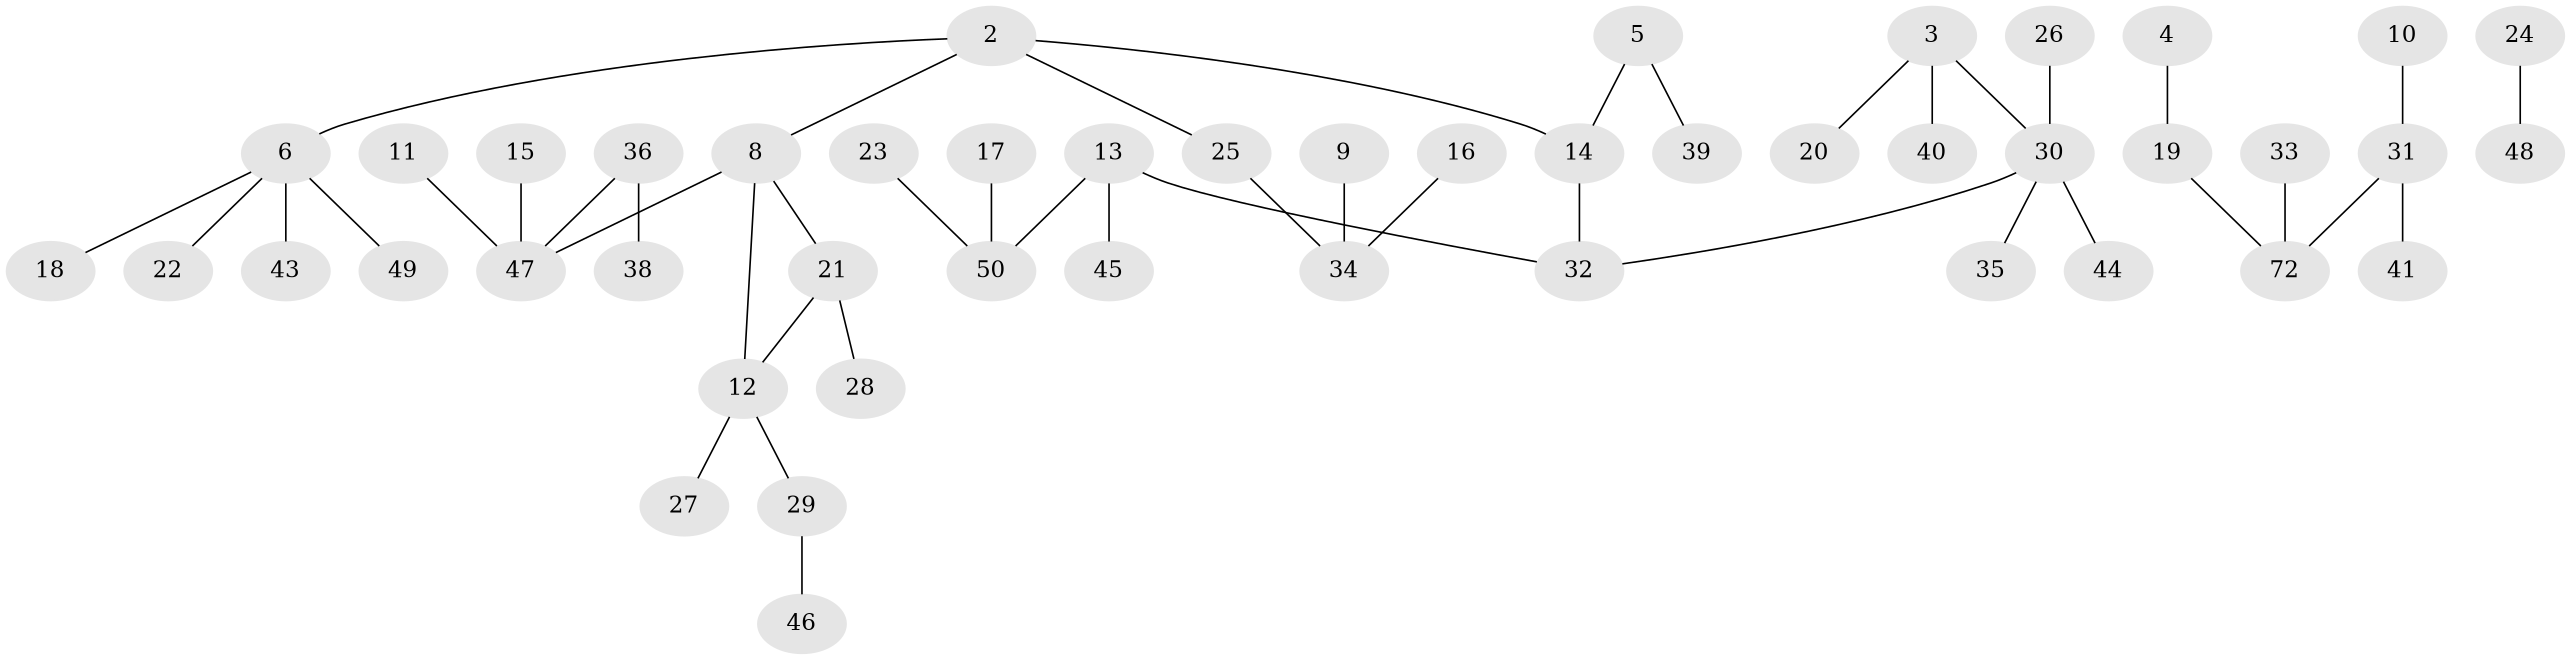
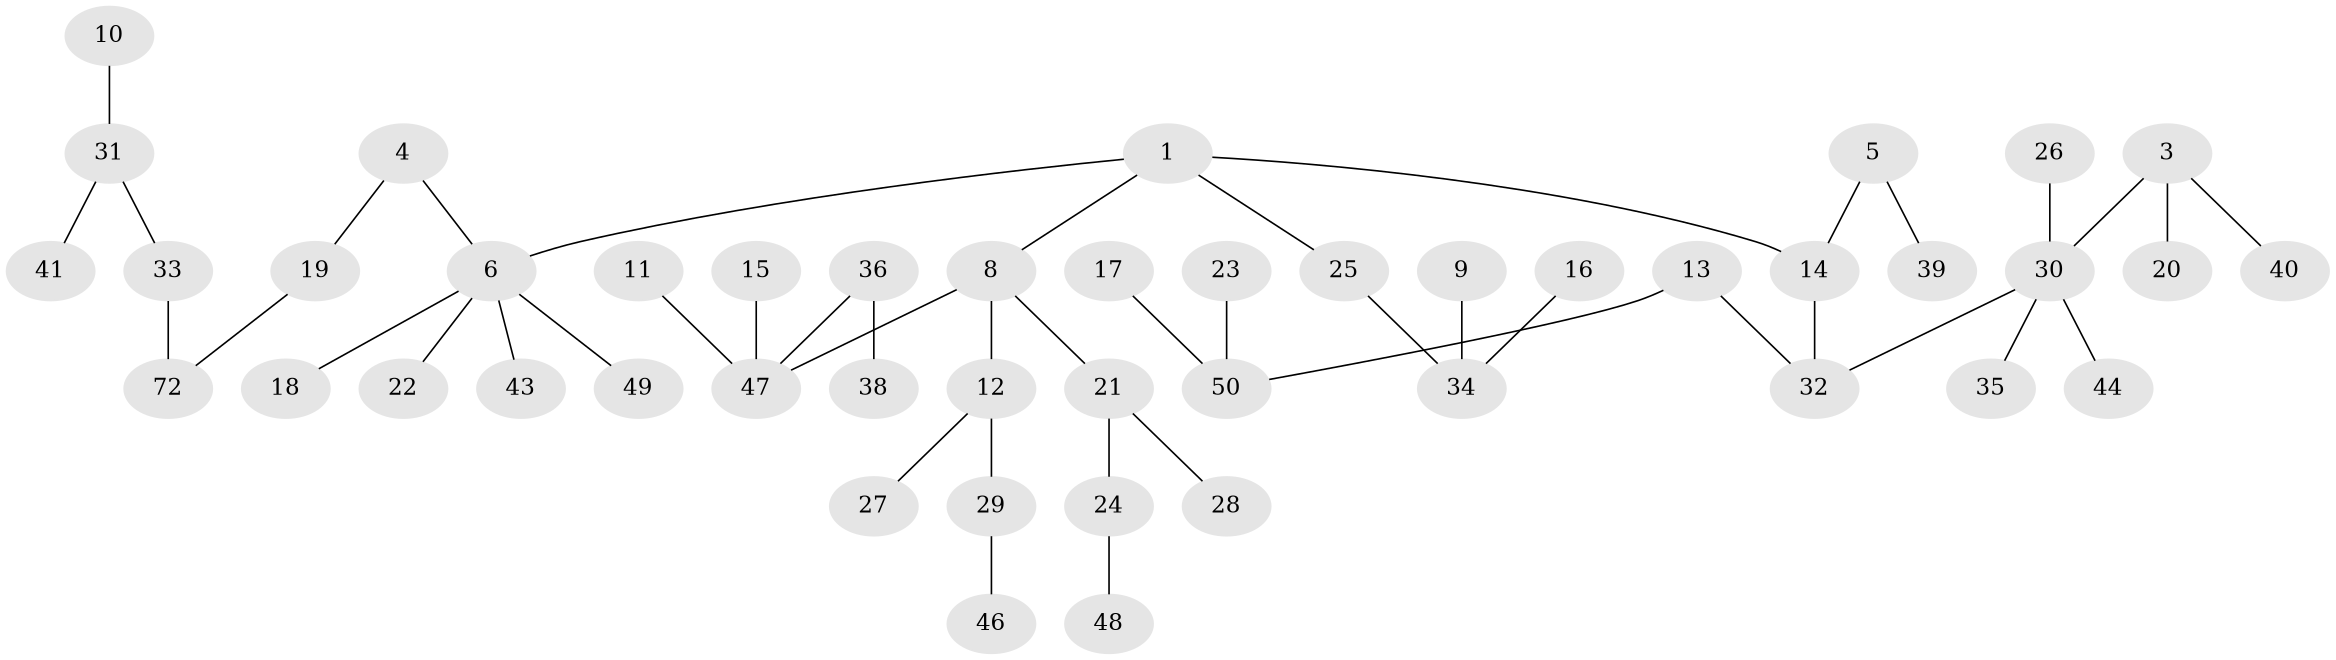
node "2": label "2" -> "1"
edge "4" -- "6": added
edge "31" -- "72": now "31" -- "33"
node "45": removed
edge "21" -- "12": now "21" -- "24"
